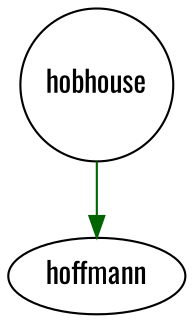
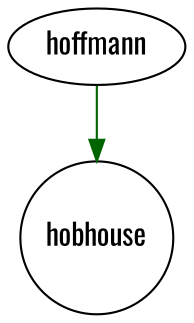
edge "hobhouse" -> "hoffmann": reversed
